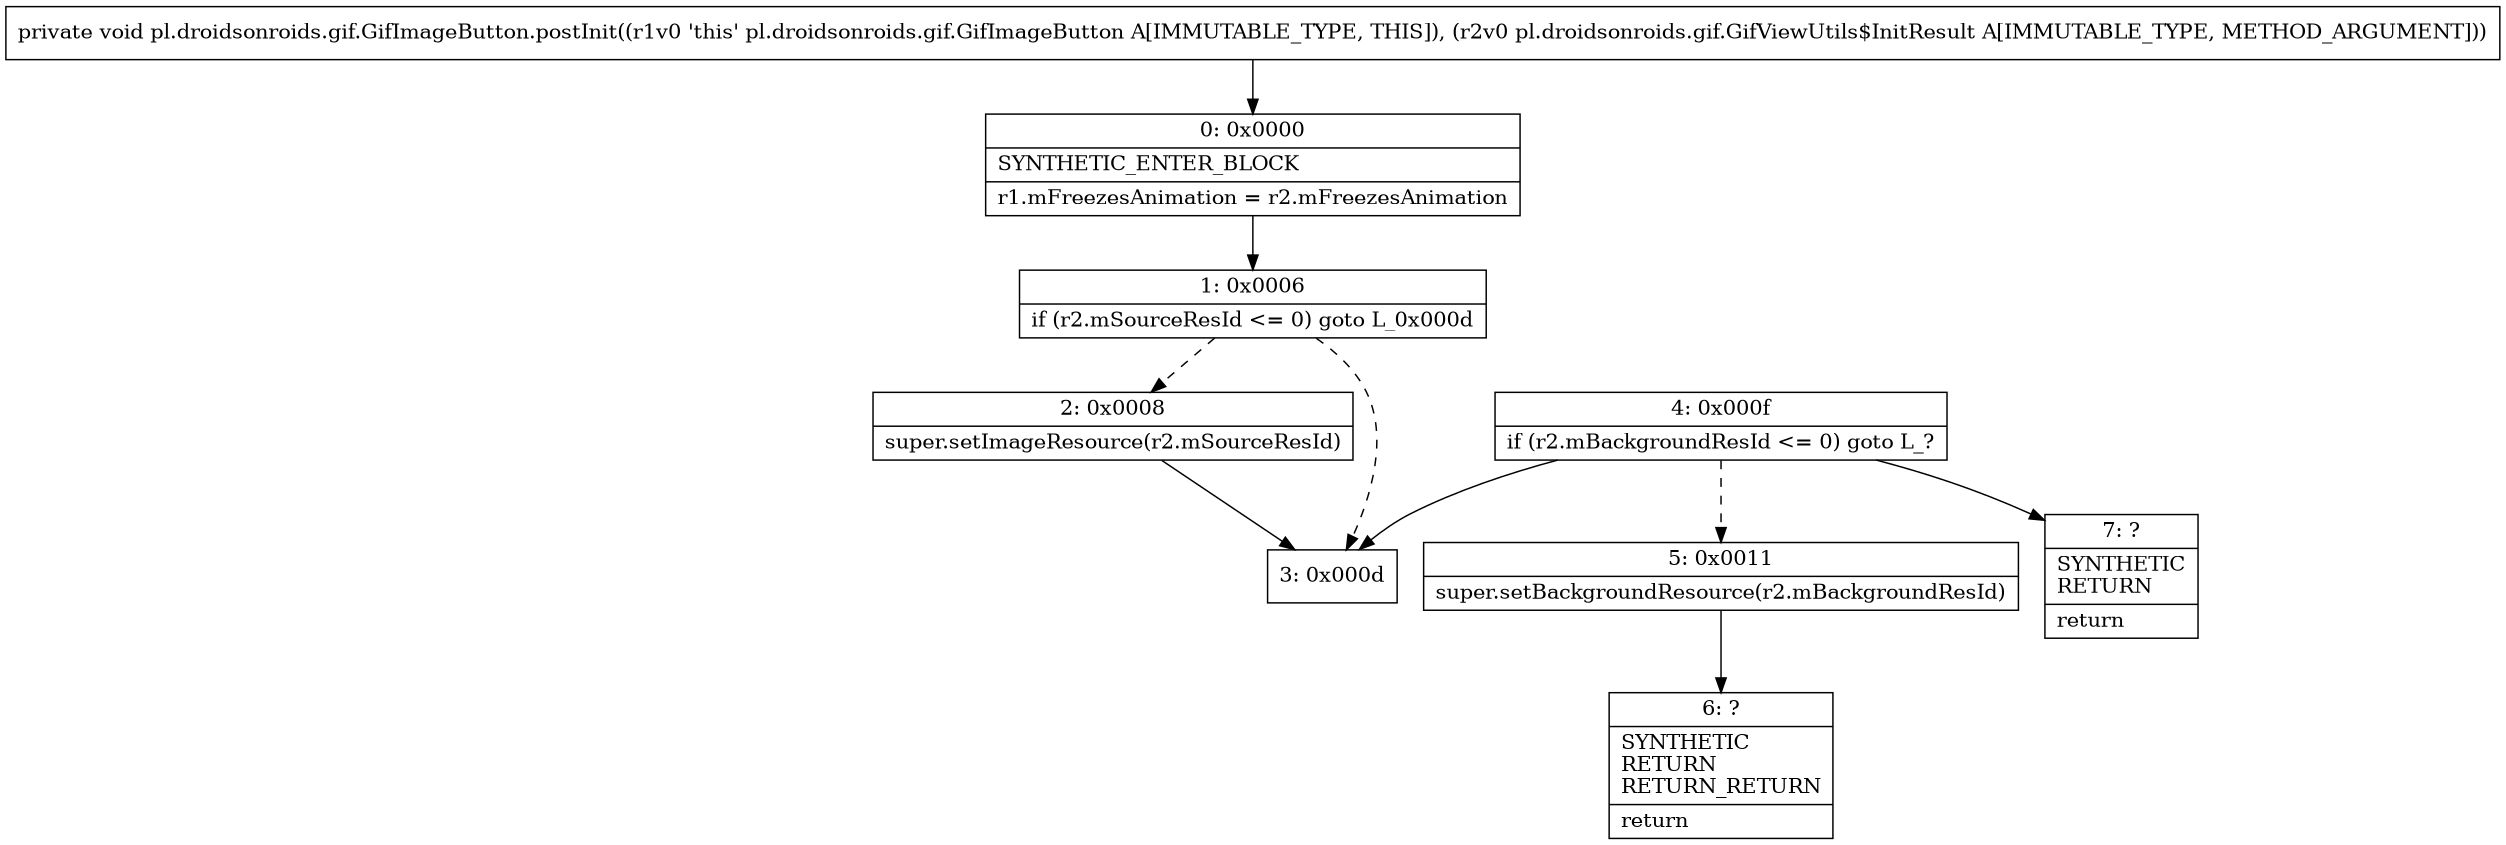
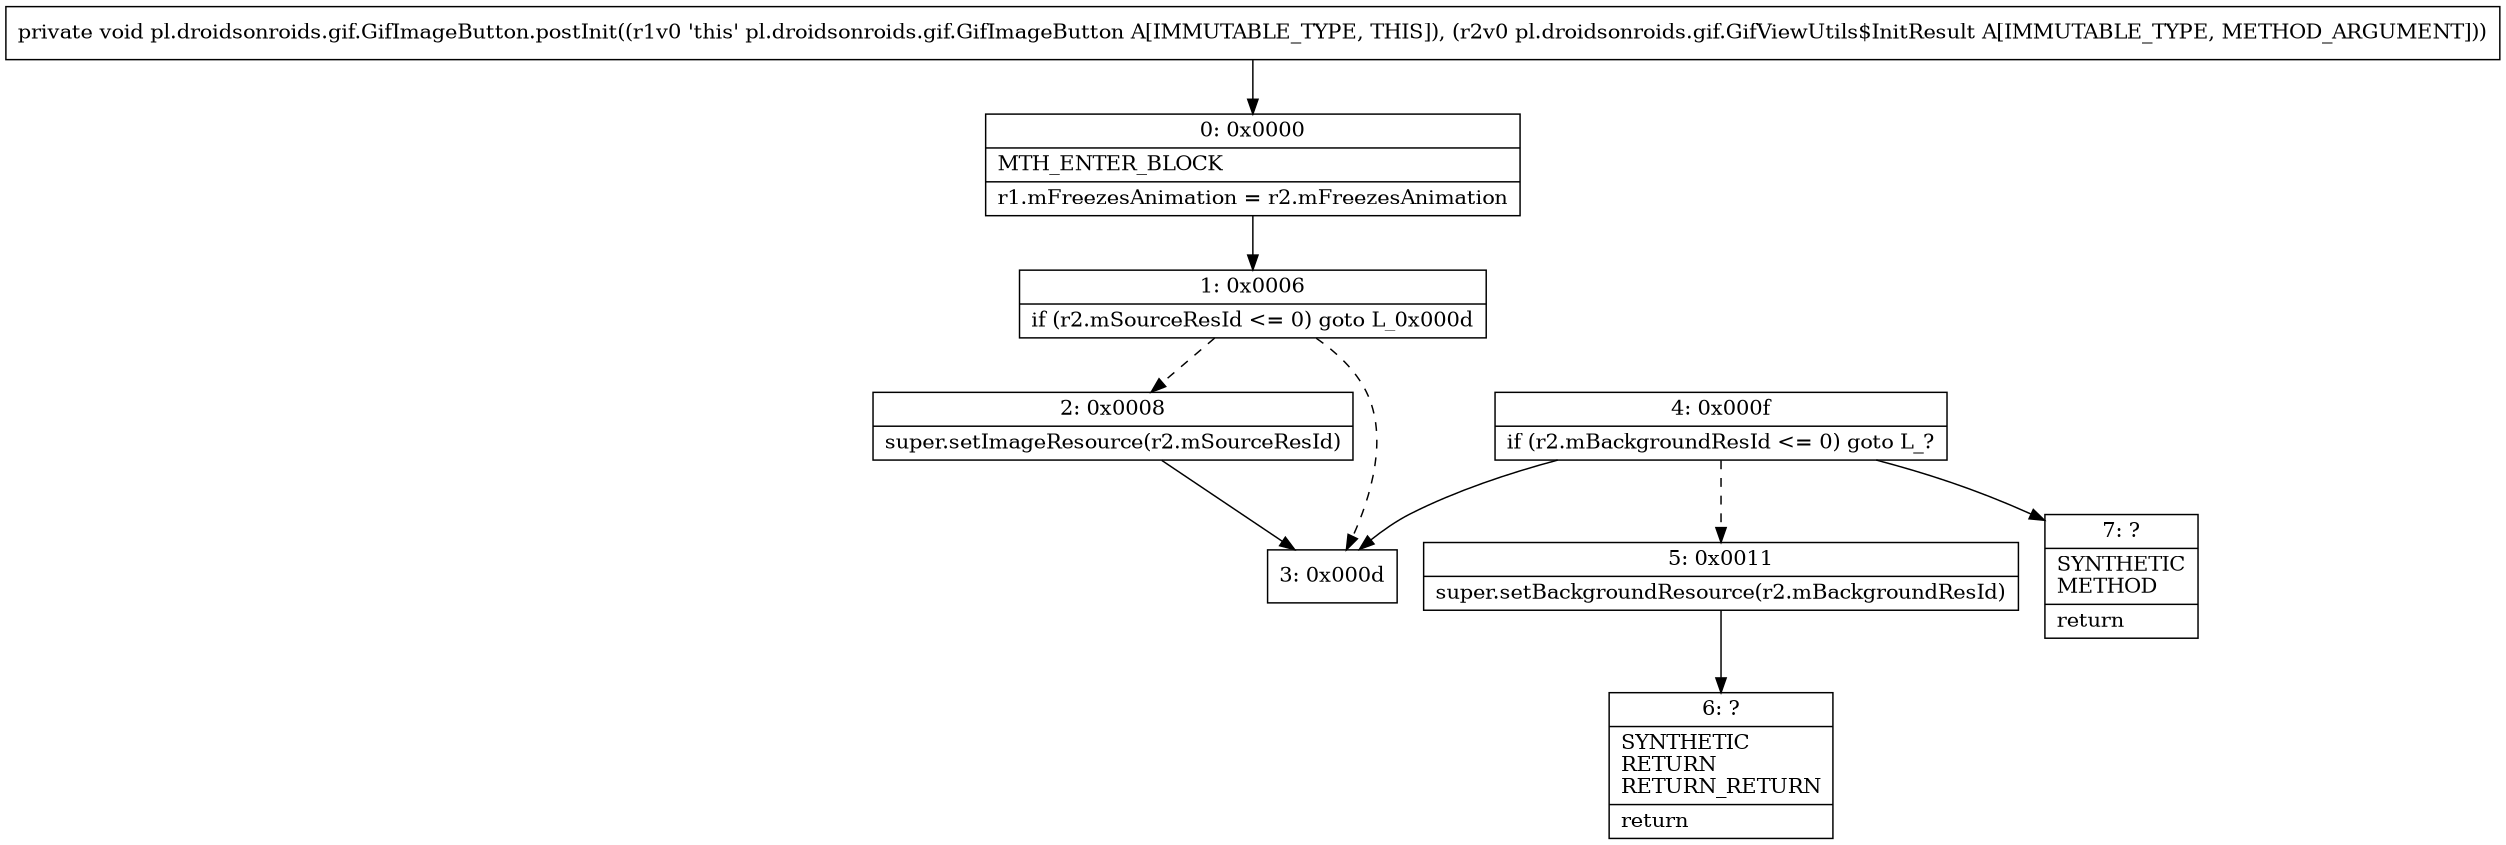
node "0: 0x0000": text "SYNTHETIC_ENTER_BLOCK" -> "MTH_ENTER_BLOCK"
node "7: ?": text "RETURN" -> "METHOD"
